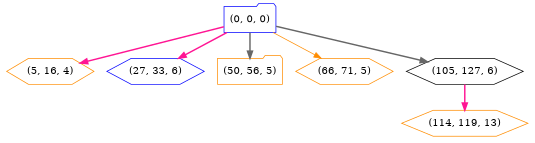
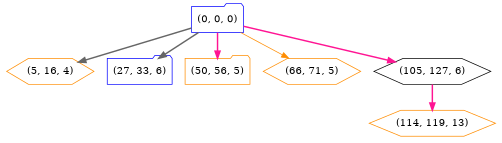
edge "(0, 0, 0)" -> "(50, 56, 5)": color gray40 -> deeppink
edge "(0, 0, 0)" -> "(105, 127, 6)": color gray40 -> deeppink
edge "(0, 0, 0)" -> "(5, 16, 4)": color deeppink -> gray40
edge "(0, 0, 0)" -> "(27, 33, 6)": color deeppink -> gray40
node "(27, 33, 6)": shape hexagon -> folder
